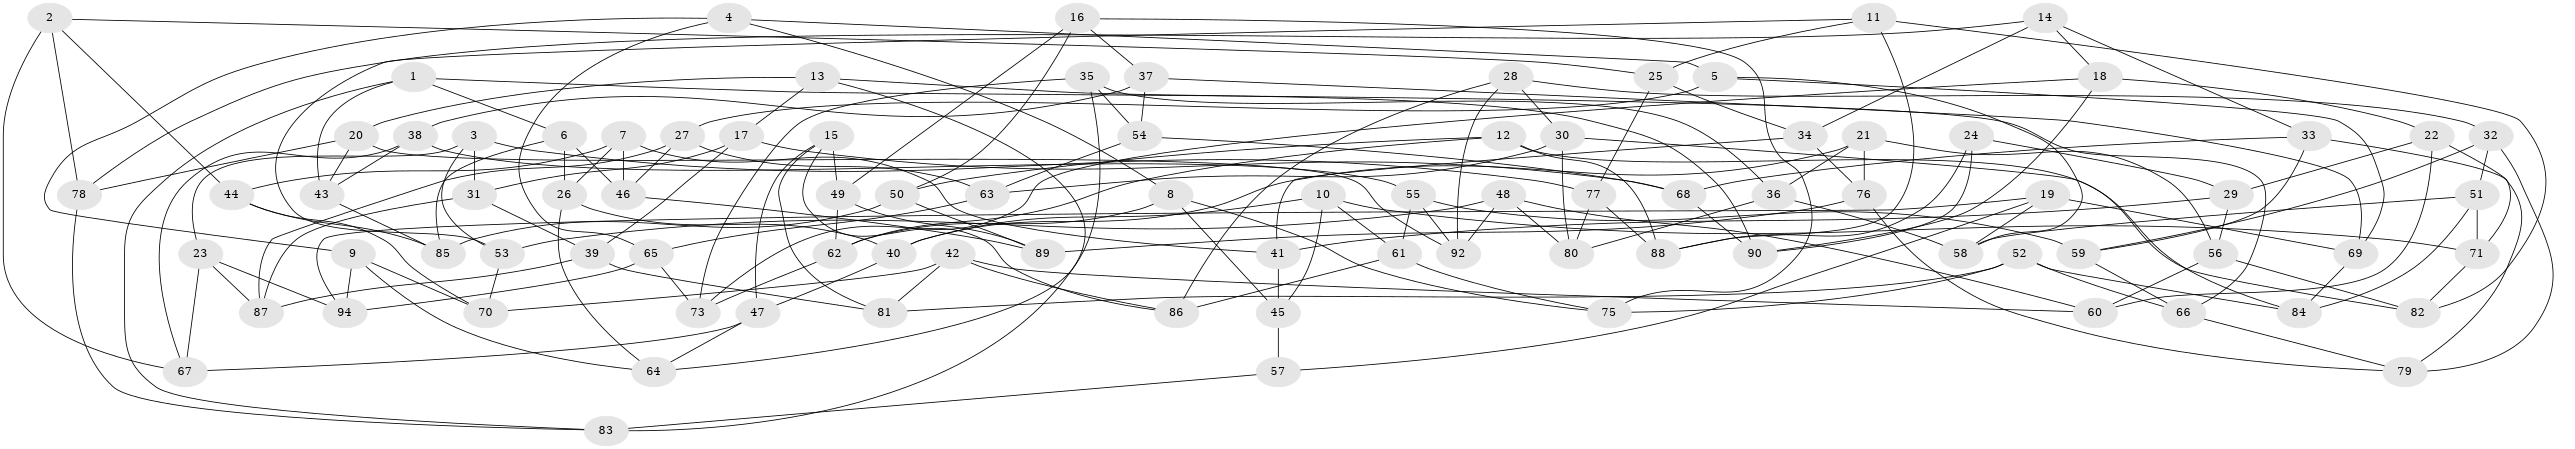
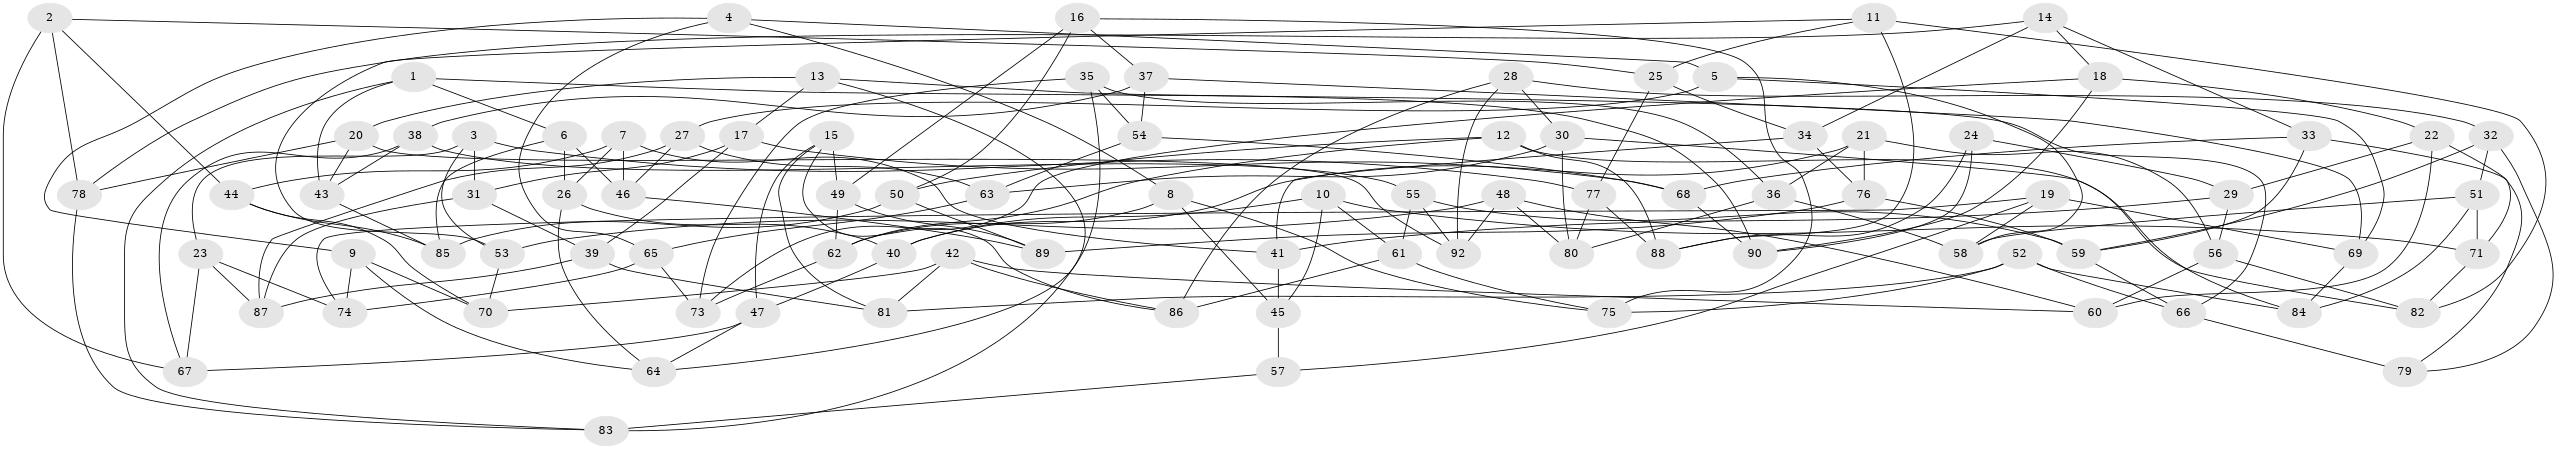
node "94": label "94" -> "74"
edge "76" -- "79": now "76" -- "59"
